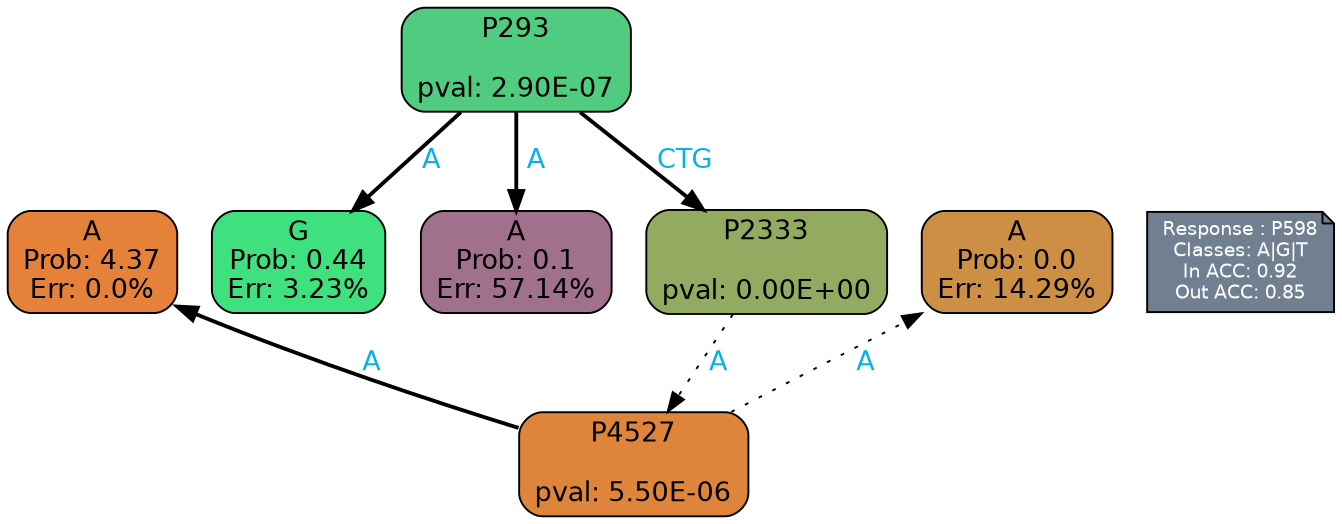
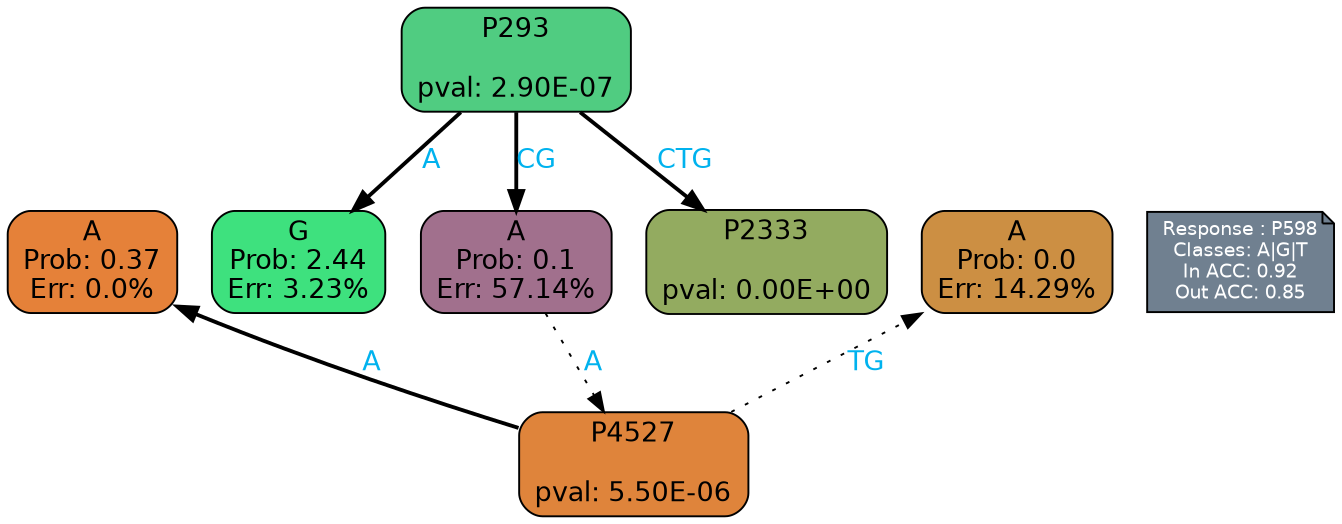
edge "P293 pval: 2.90E-07" -> "A Prob: 0.1 Err: 57.14%": label "A" -> "CG"
node "A Prob: 4.37 Err: 0.0%": label "A Prob: 4.37 Err: 0.0%" -> "A Prob: 0.37 Err: 0.0%"
node "G Prob: 0.44 Err: 3.23%": label "G Prob: 0.44 Err: 3.23%" -> "G Prob: 2.44 Err: 3.23%"
edge "P2333 pval: 0.00E+00" -> "P4527 pval: 5.50E-06": now "A Prob: 0.1 Err: 57.14%" -> "P4527 pval: 5.50E-06"
edge "P4527 pval: 5.50E-06" -> "A Prob: 0.0 Err: 14.29%": label "A" -> "TG"
